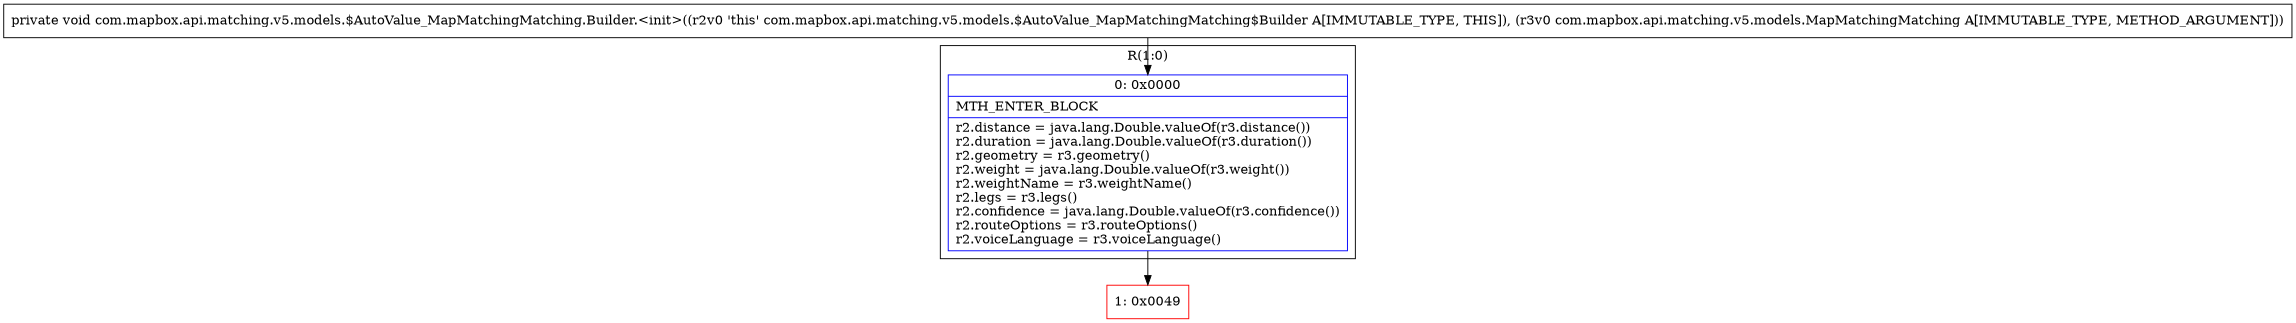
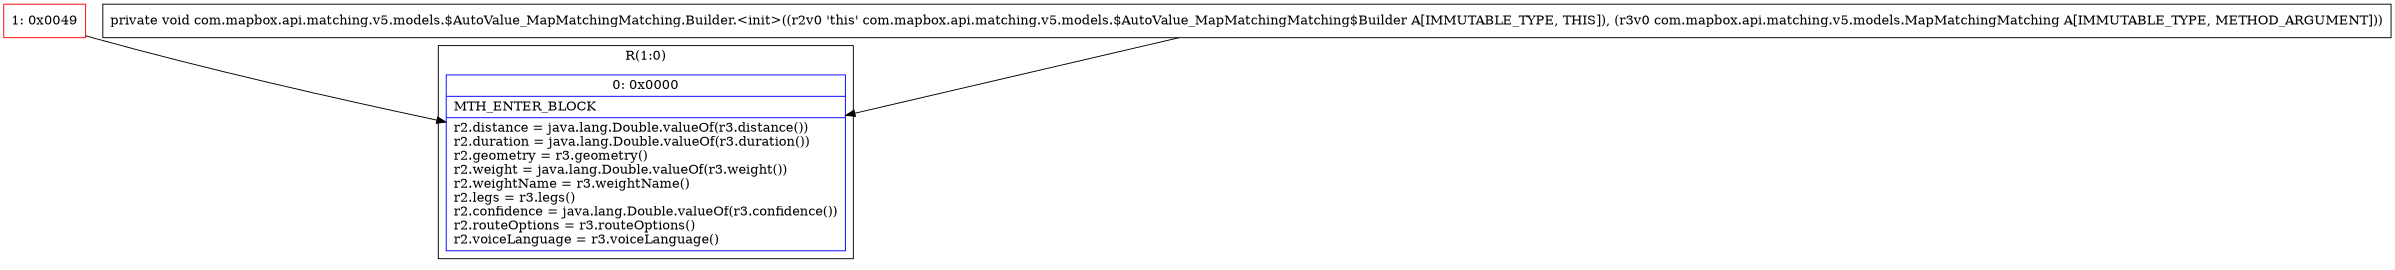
edge "0: 0x0000" -> "1: 0x0049": reversed
